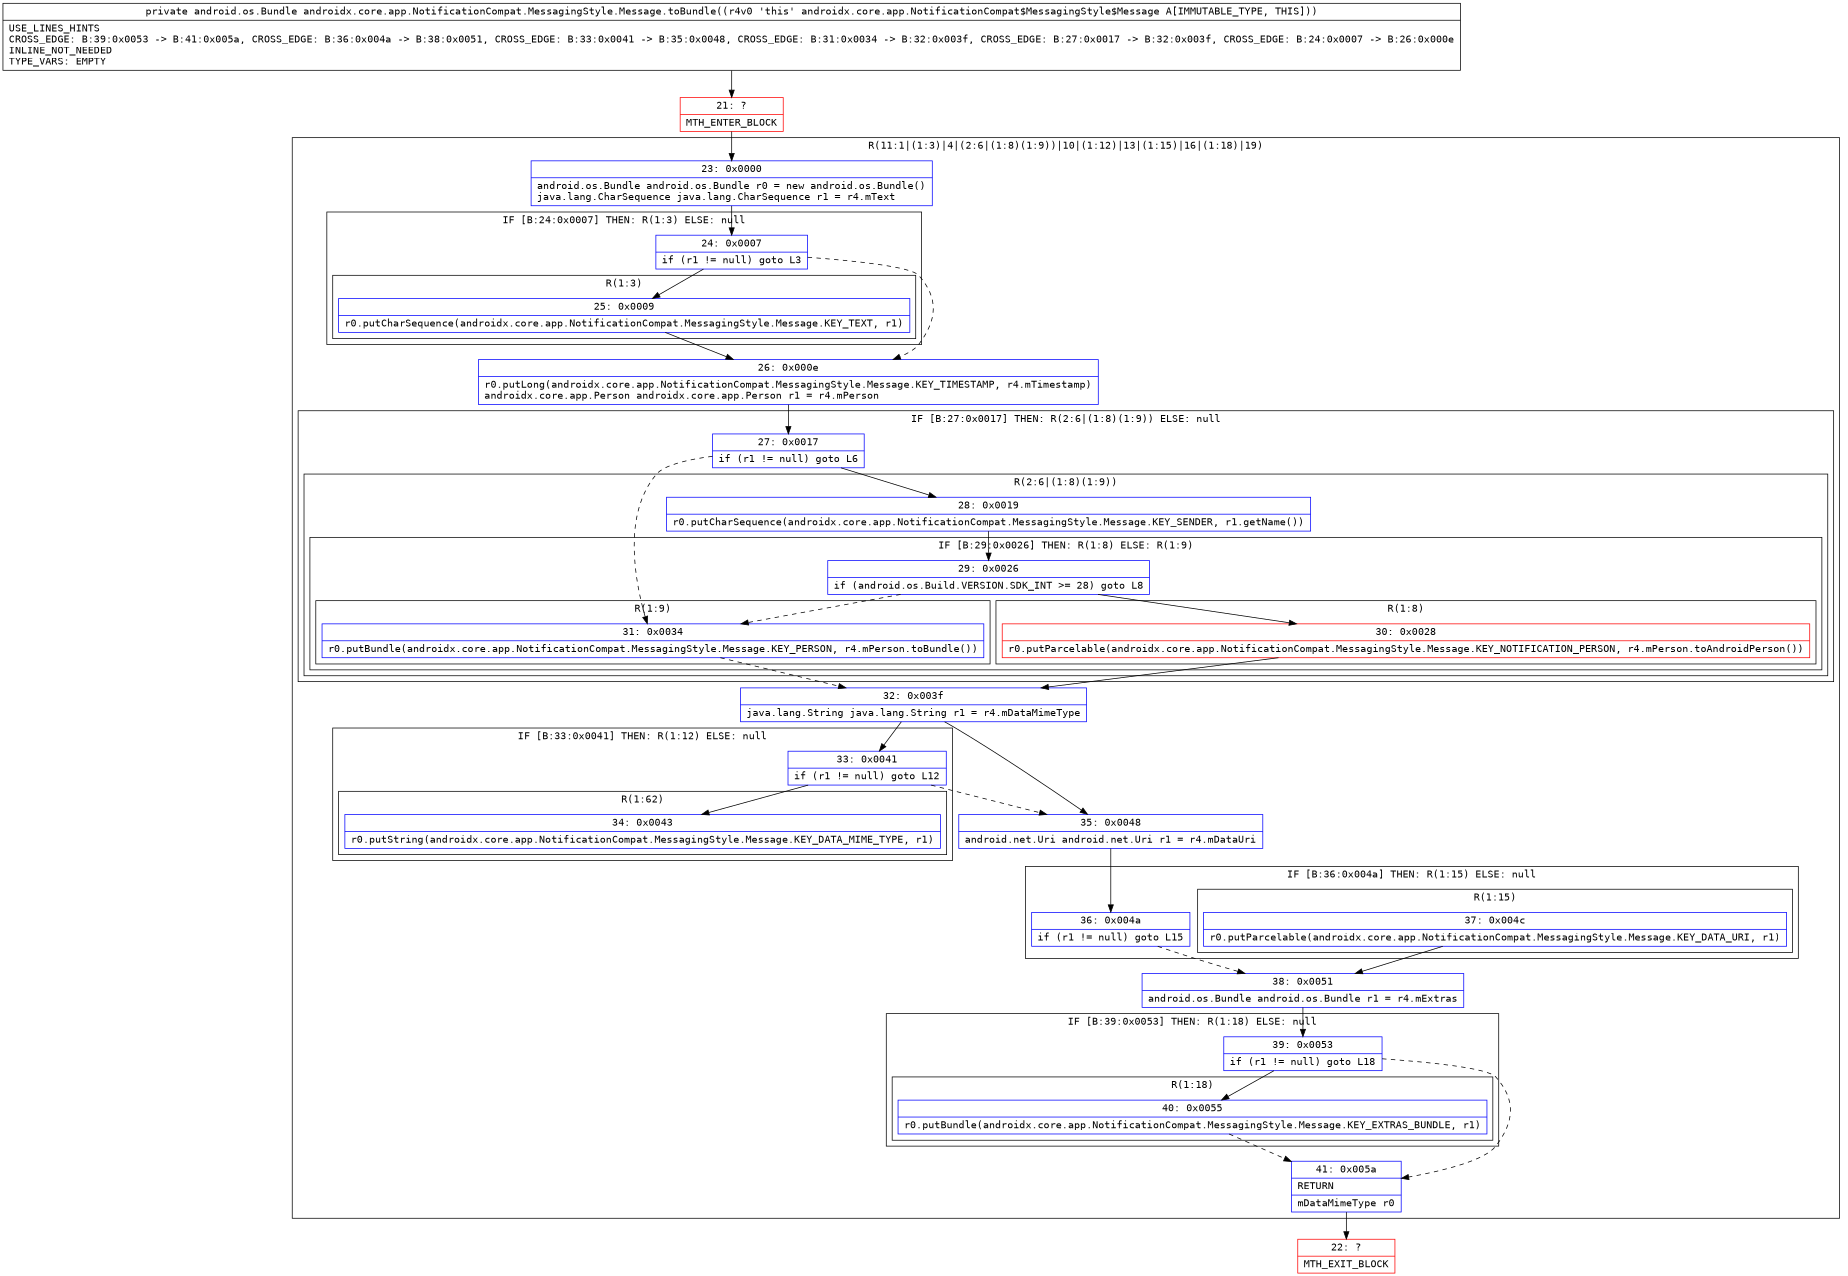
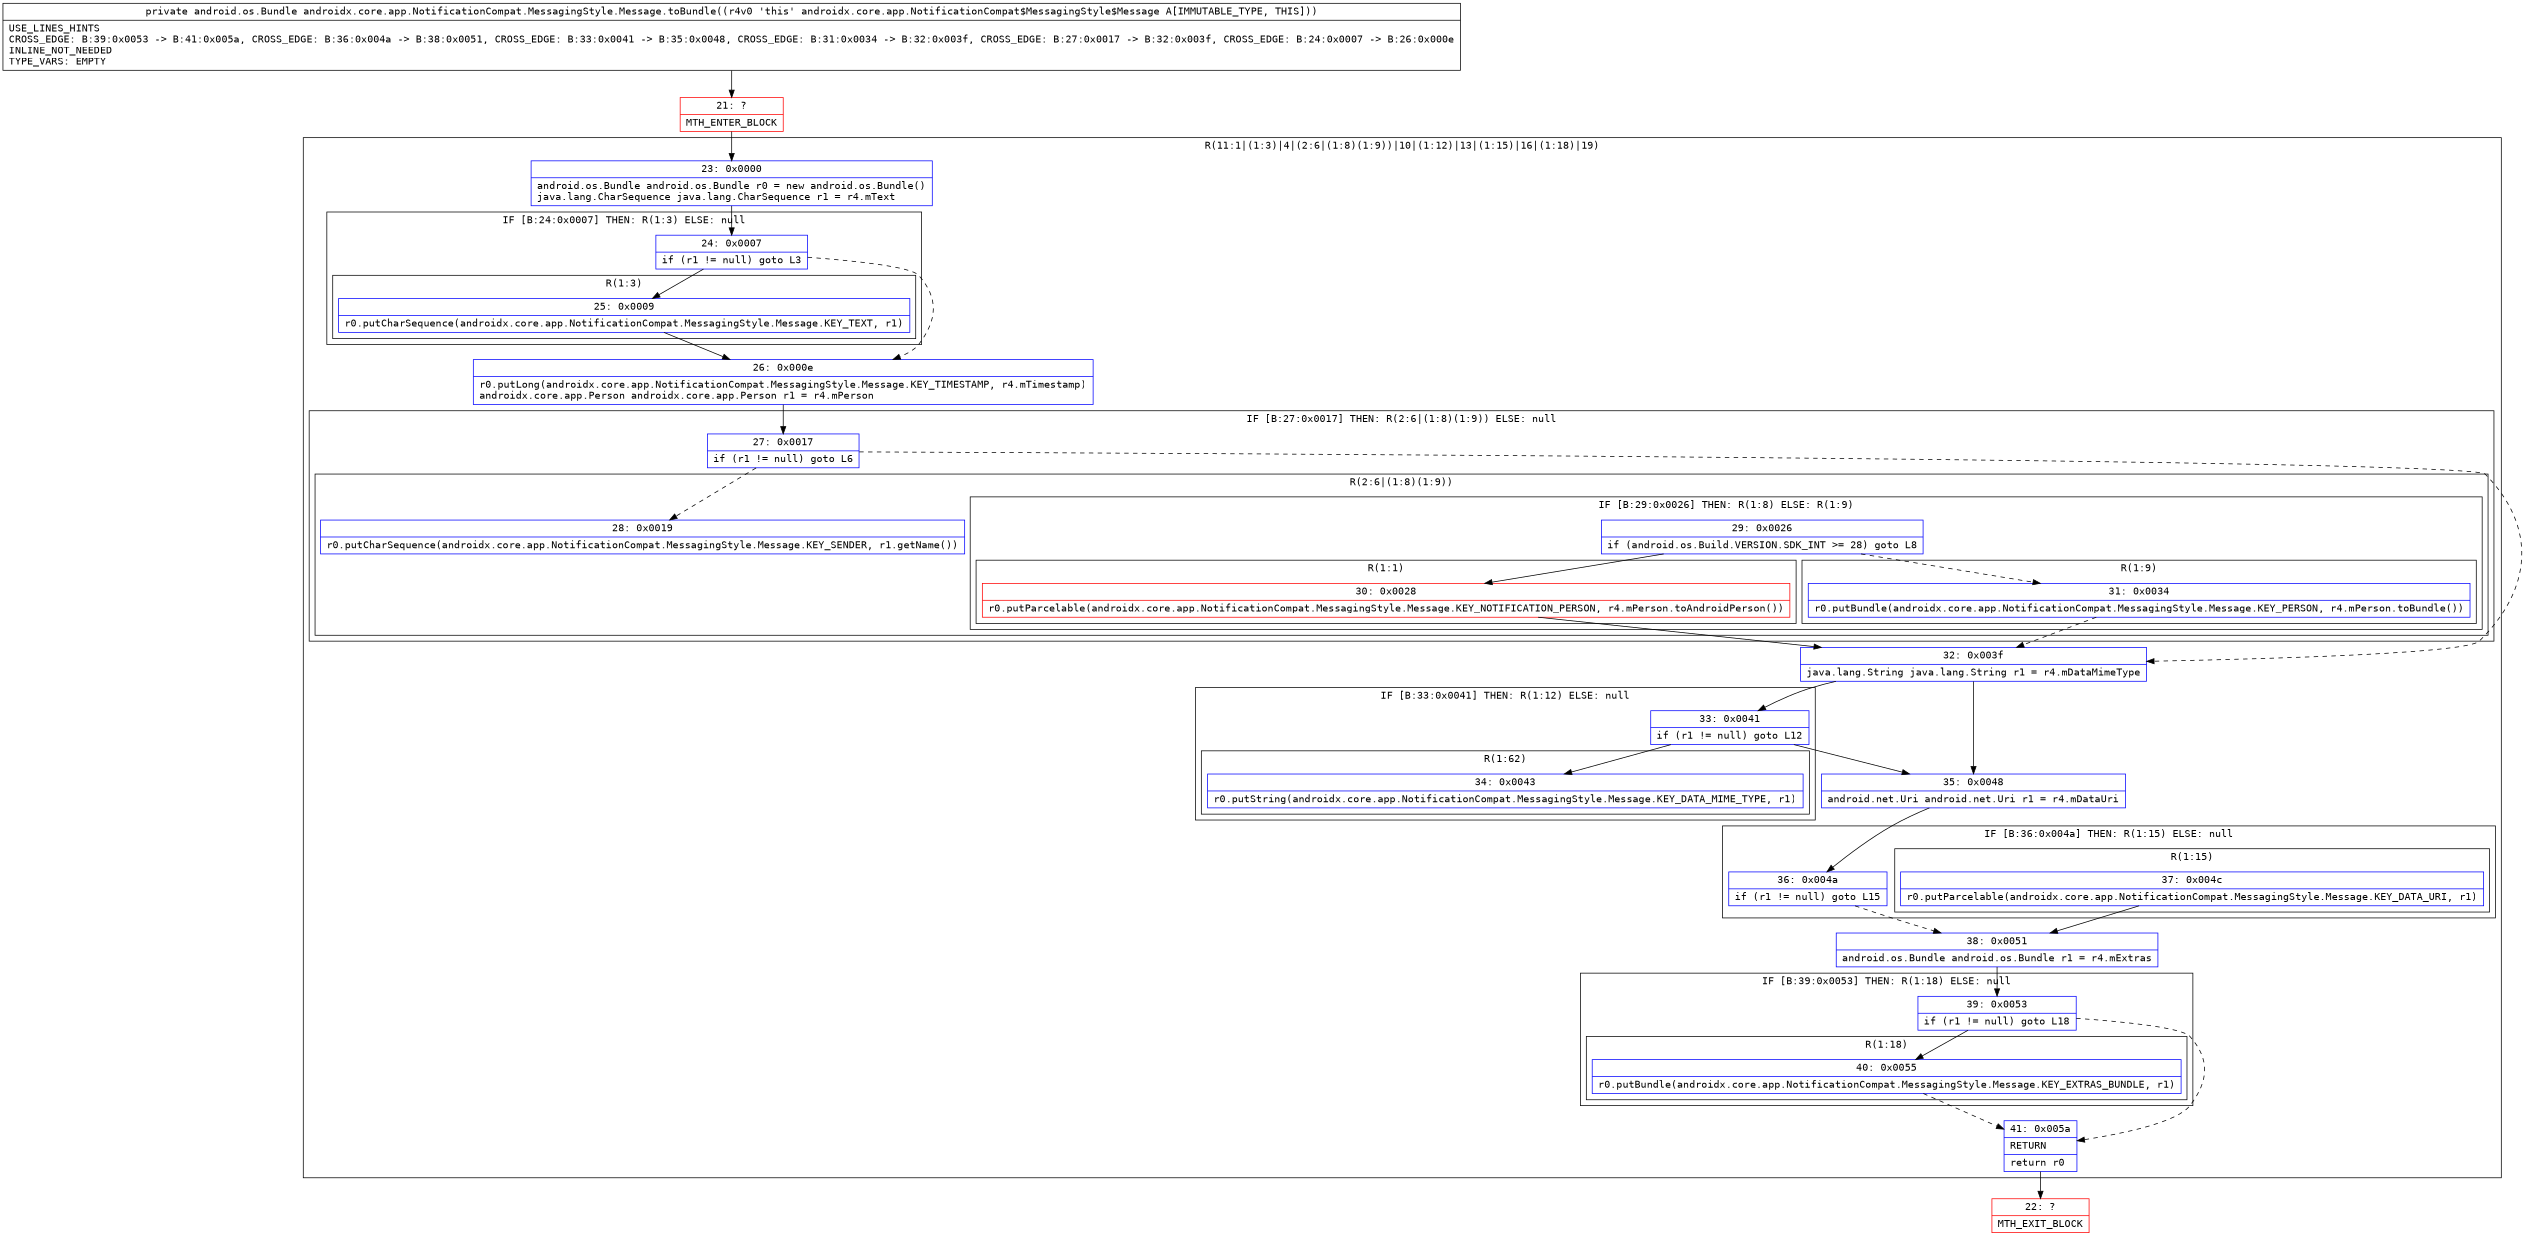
edge "27: 0x0017" -> "28: 0x0019": style solid -> dashed
edge "27: 0x0017" -> "31: 0x0034": now "27: 0x0017" -> "32: 0x003f"
edge "28: 0x0019" -> "29: 0x0026": removed
cluster "R(1:8)": label "R(1:8)" -> "R(1:1)"
edge "33: 0x0041" -> "35: 0x0048": style dashed -> solid
node "41: 0x005a": text "mDataMimeType r0" -> "return r0"
